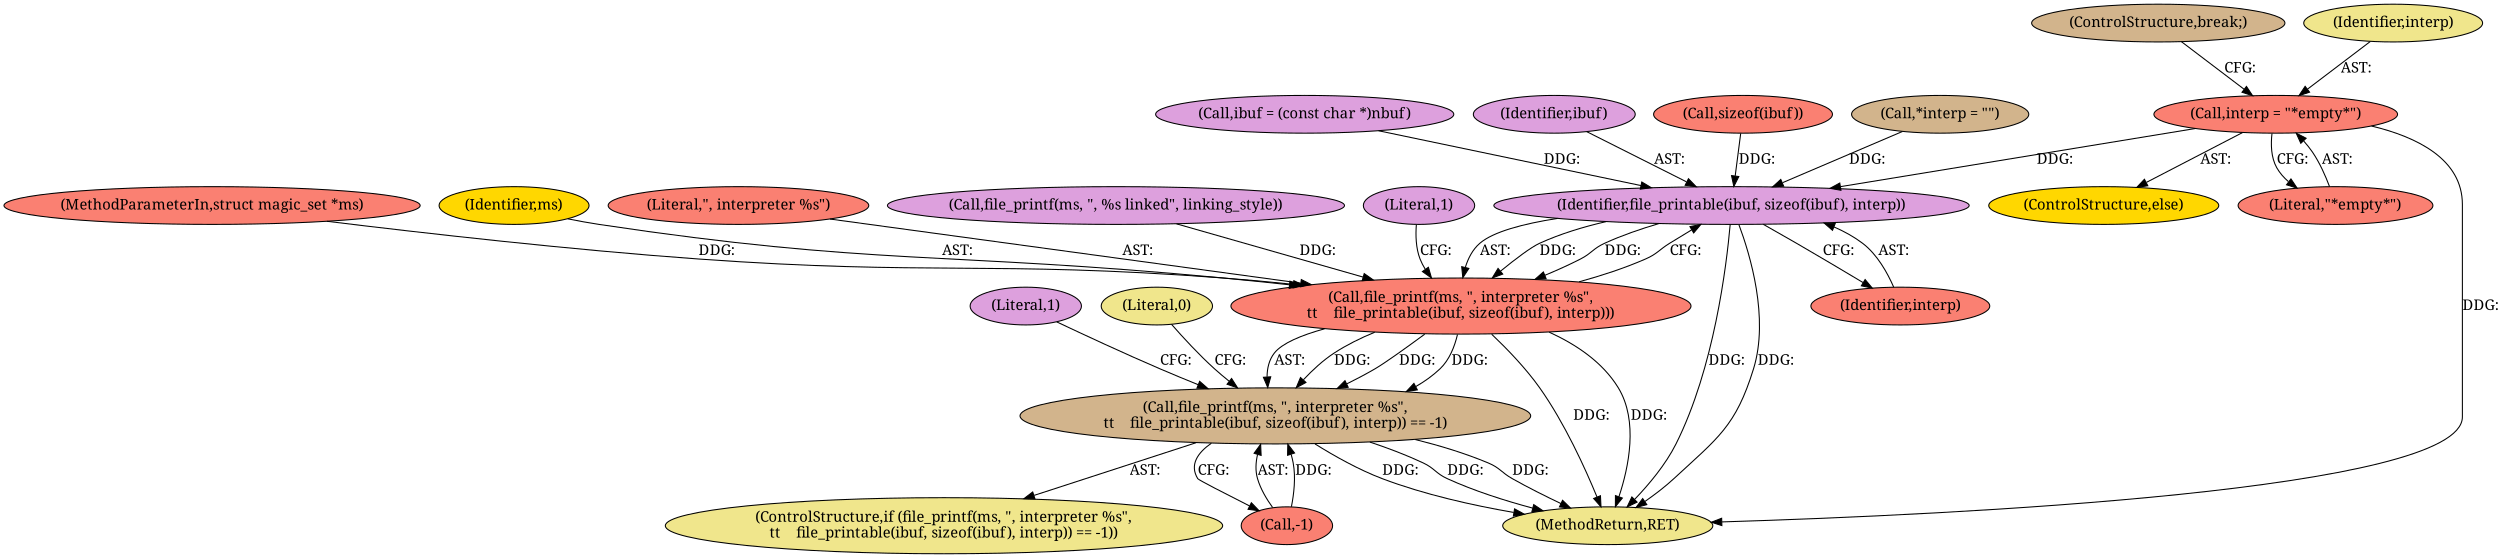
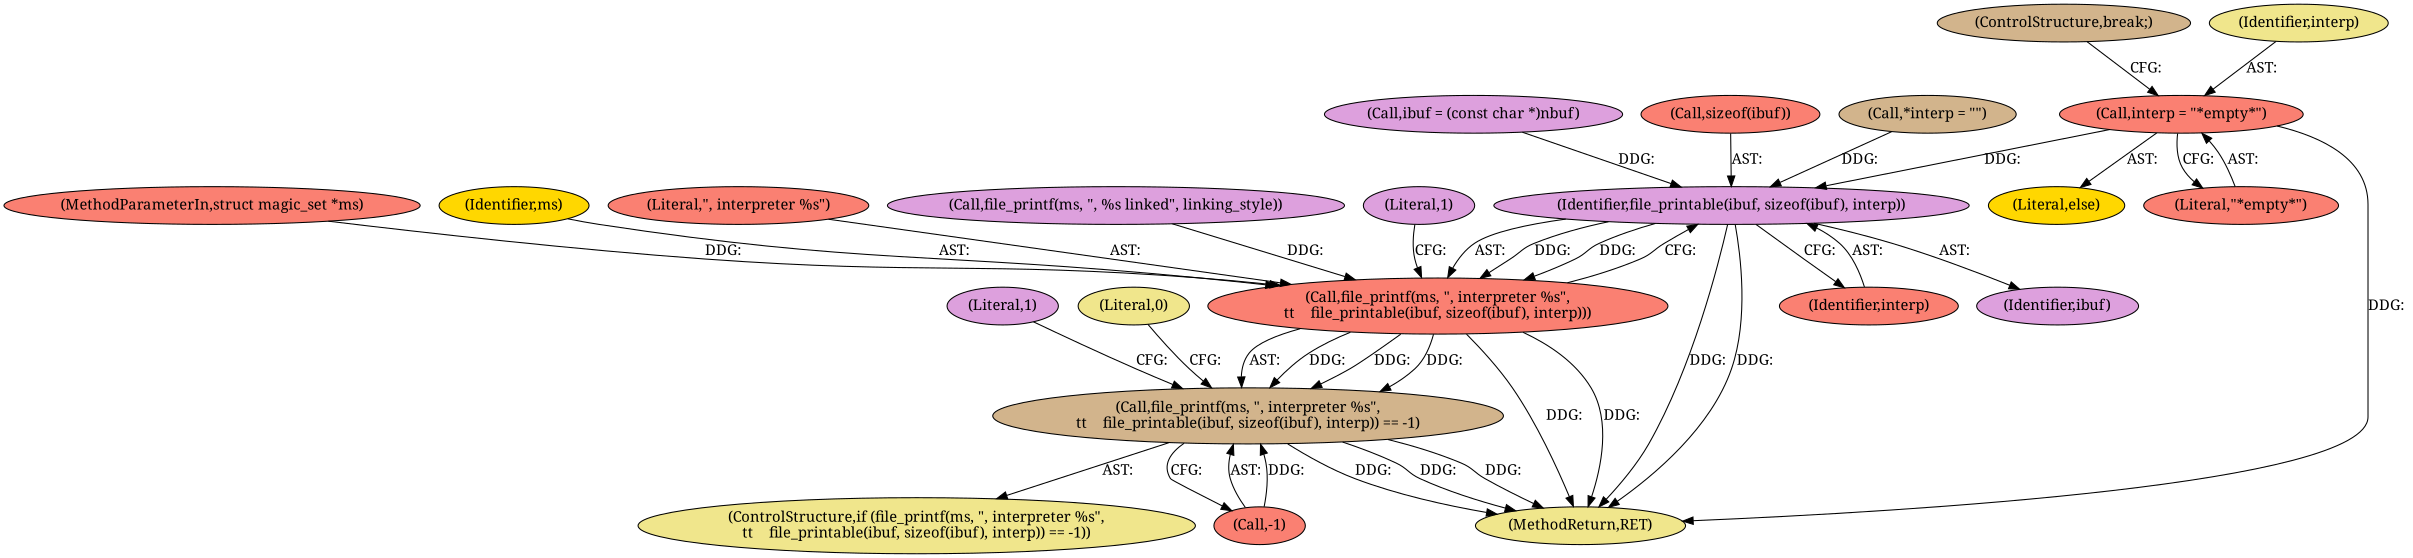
edge "(Identifier,ibuf)" -> "(Identifier,file_printable(ibuf, sizeof(ibuf), interp))": reversed
edge "(Call,sizeof(ibuf))" -> "(Identifier,file_printable(ibuf, sizeof(ibuf), interp))": label "DDG: " -> "AST: "
node "(ControlStructure,else)": label "(ControlStructure,else)" -> "(Literal,else)"
